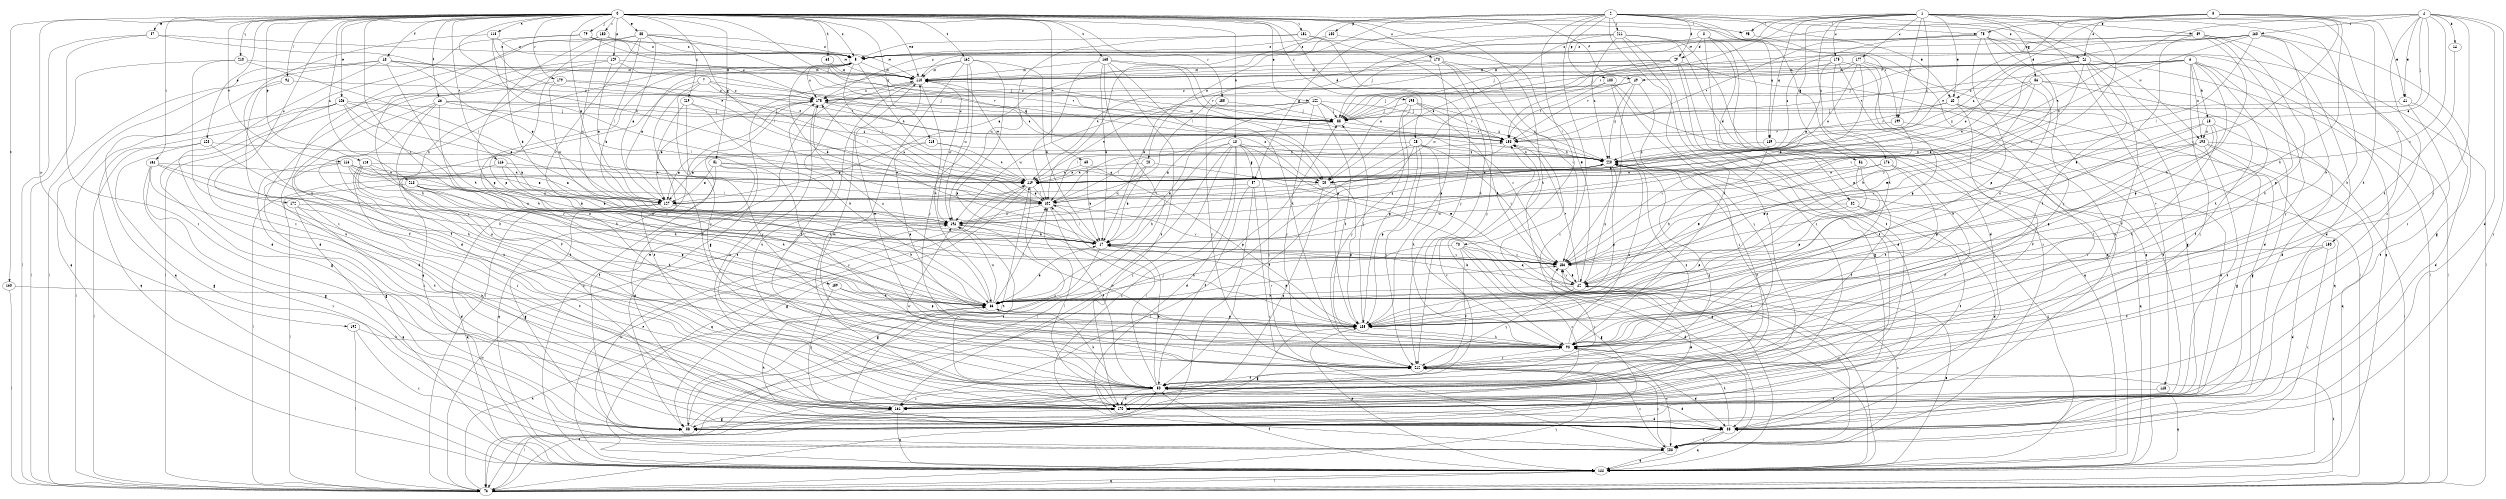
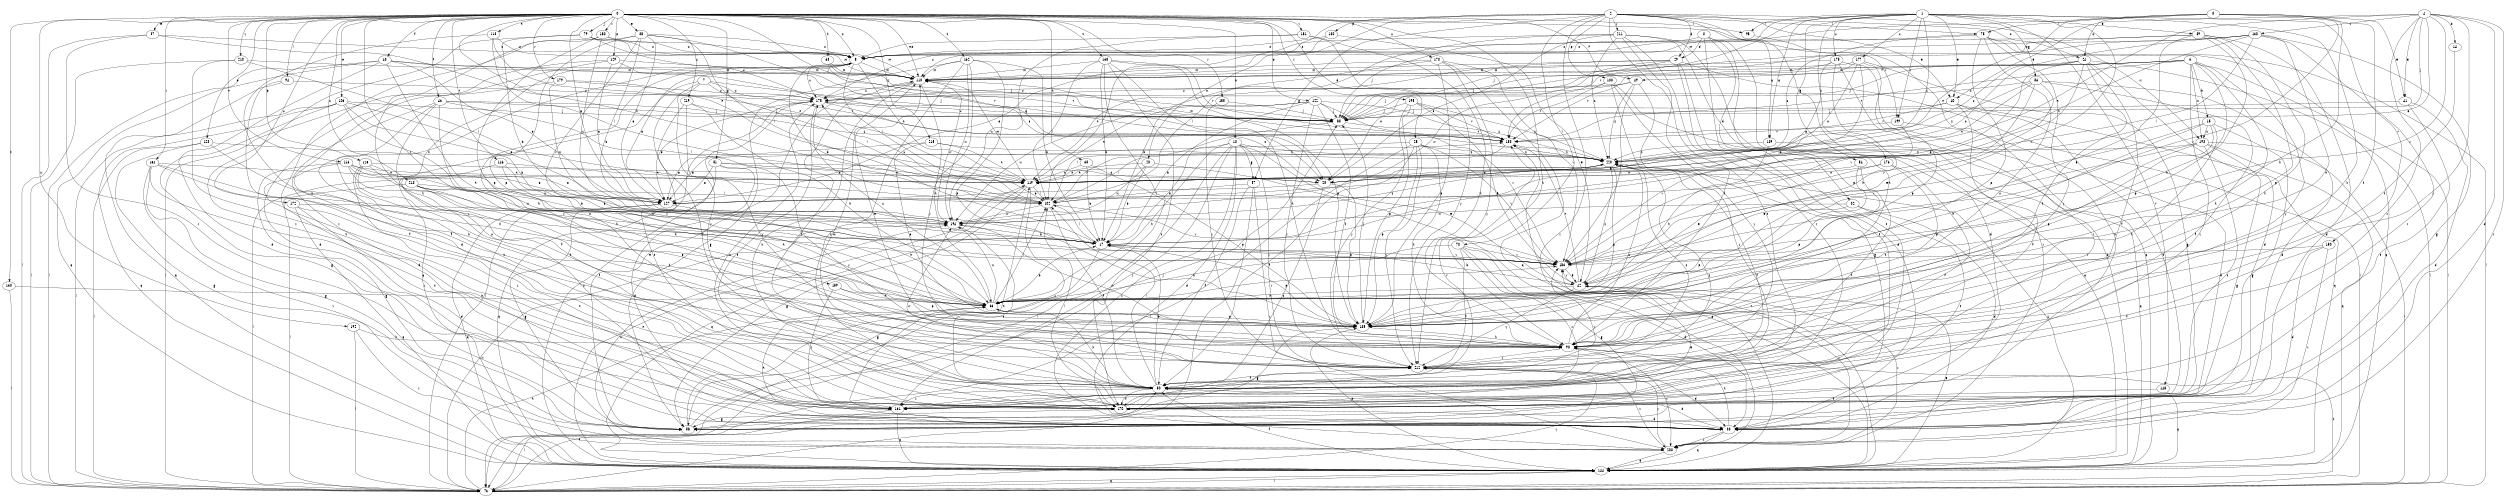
edge "75" -> "153": removed, label "r"
